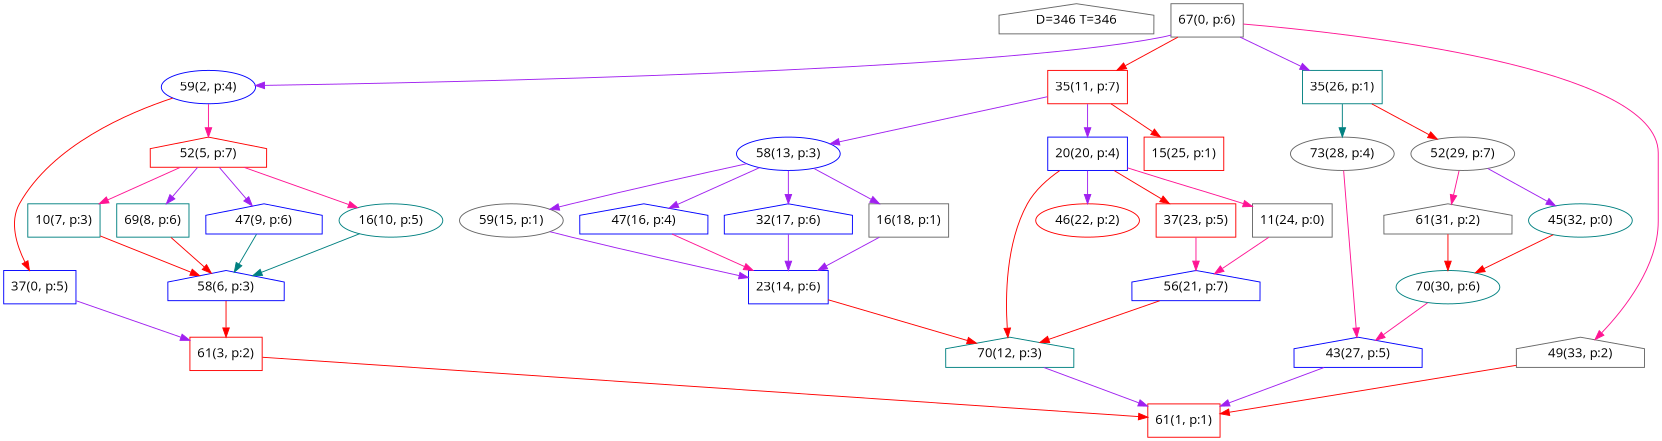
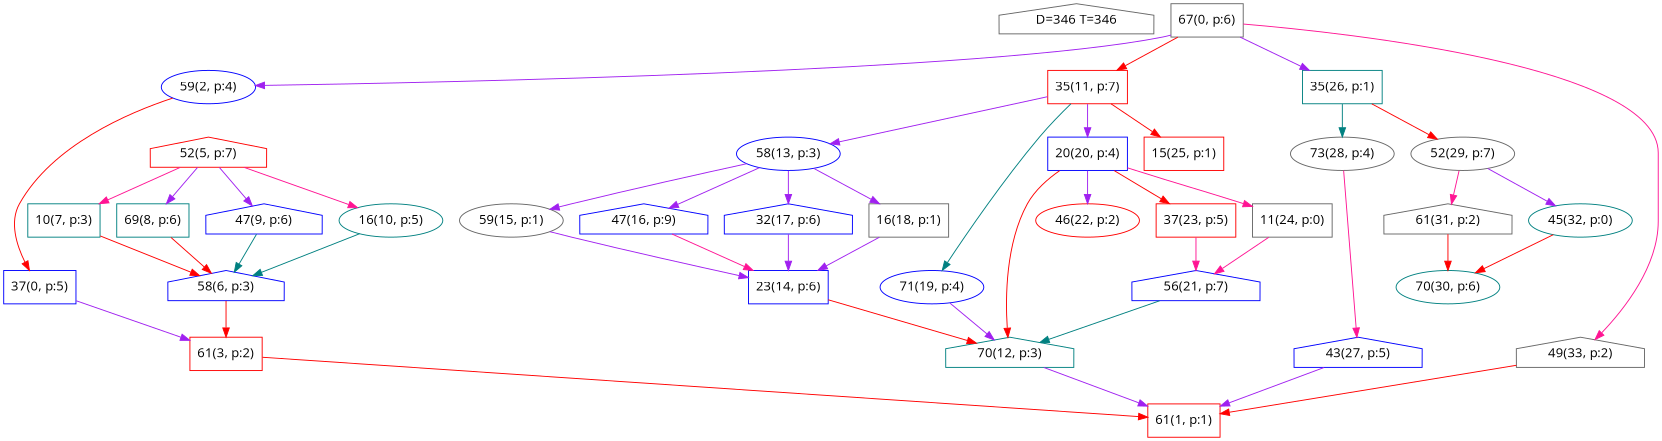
edge "59(2, p:4)" -> "52(5, p:7)": removed
node "47(16, p:4)": label "47(16, p:4)" -> "47(16, p:9)"
node "71(19, p:4)": added
edge "70(30, p:6)" -> "43(27, p:5)": removed
edge "56(21, p:7)" -> "70(12, p:3)": color red -> teal
